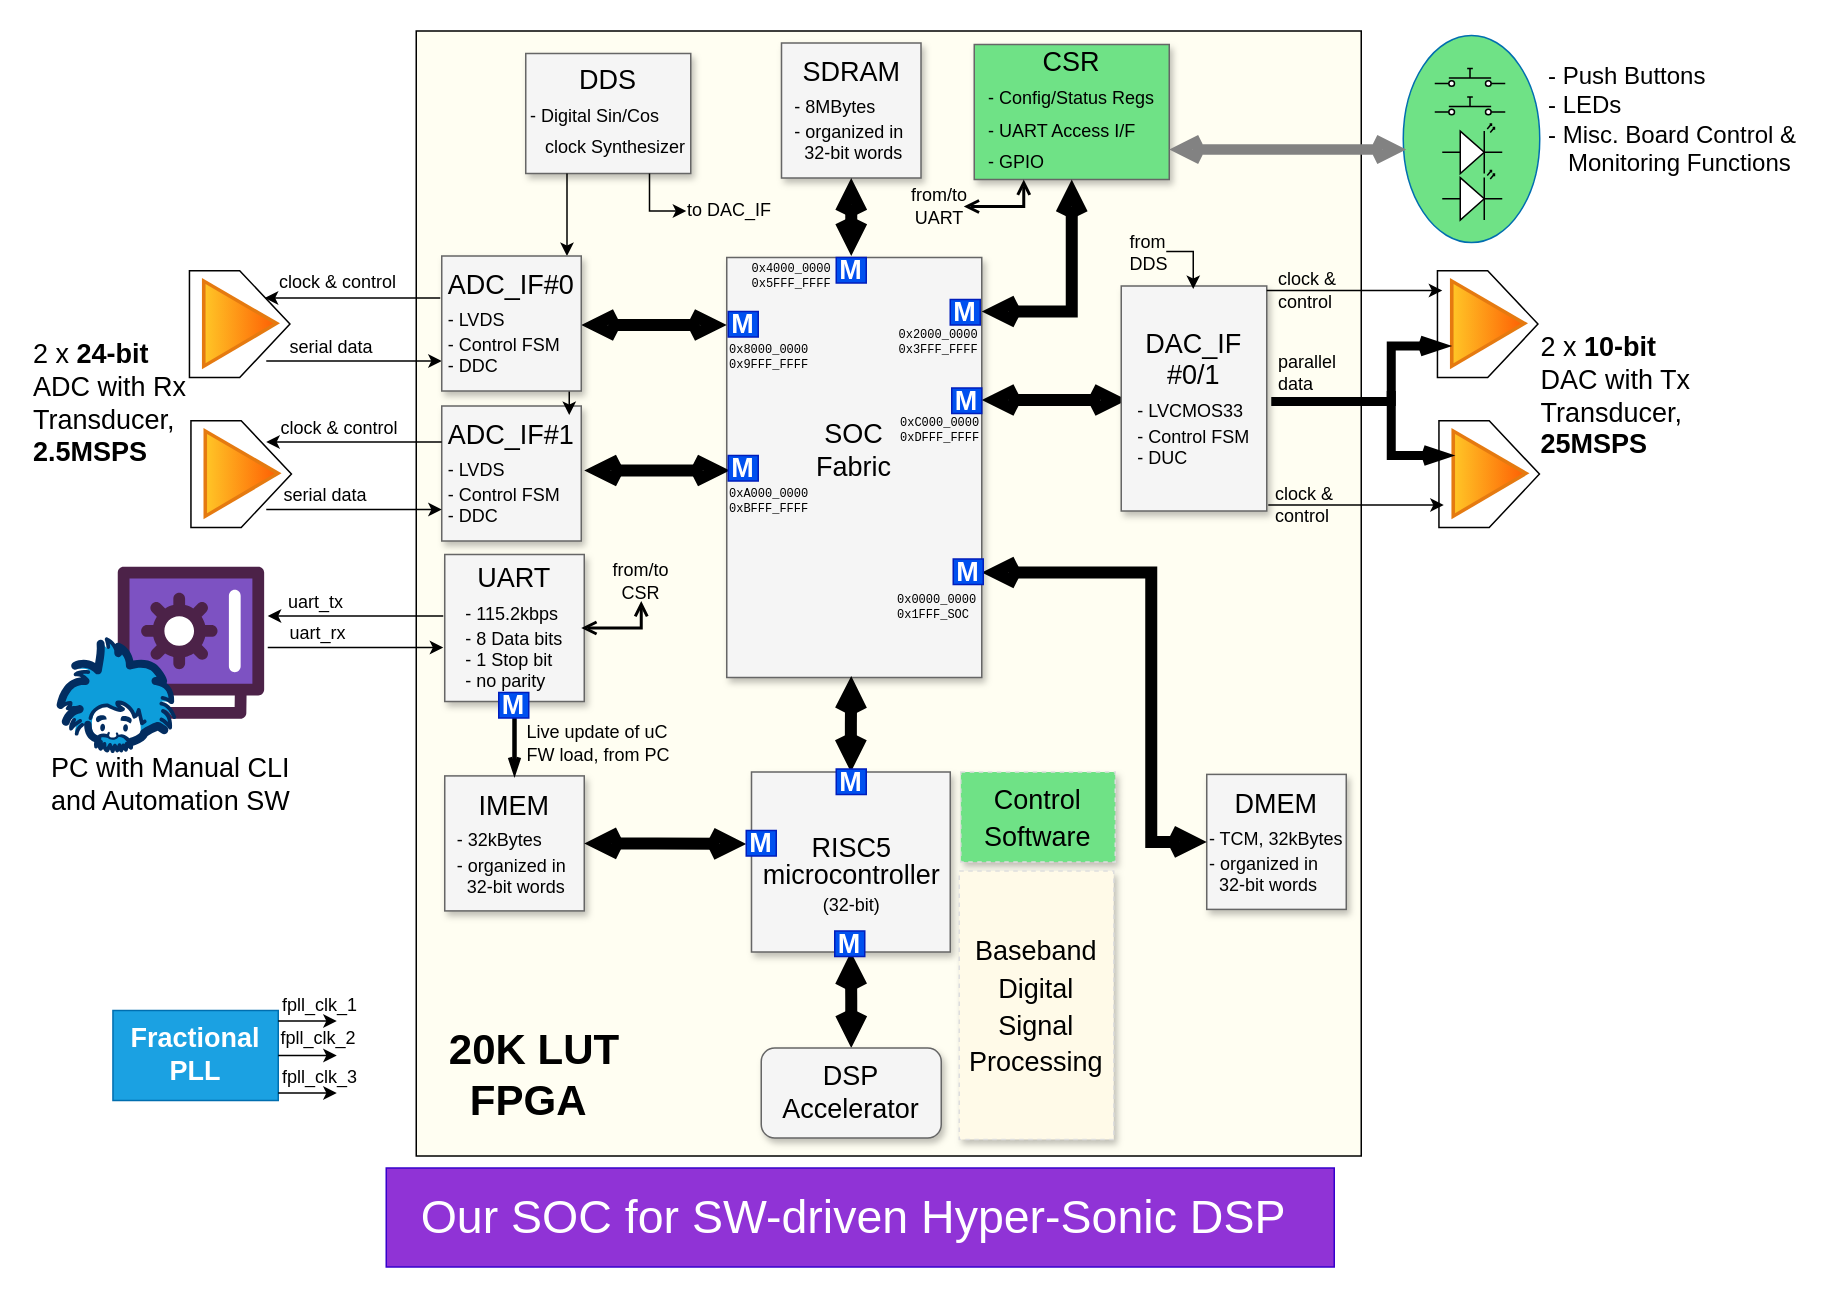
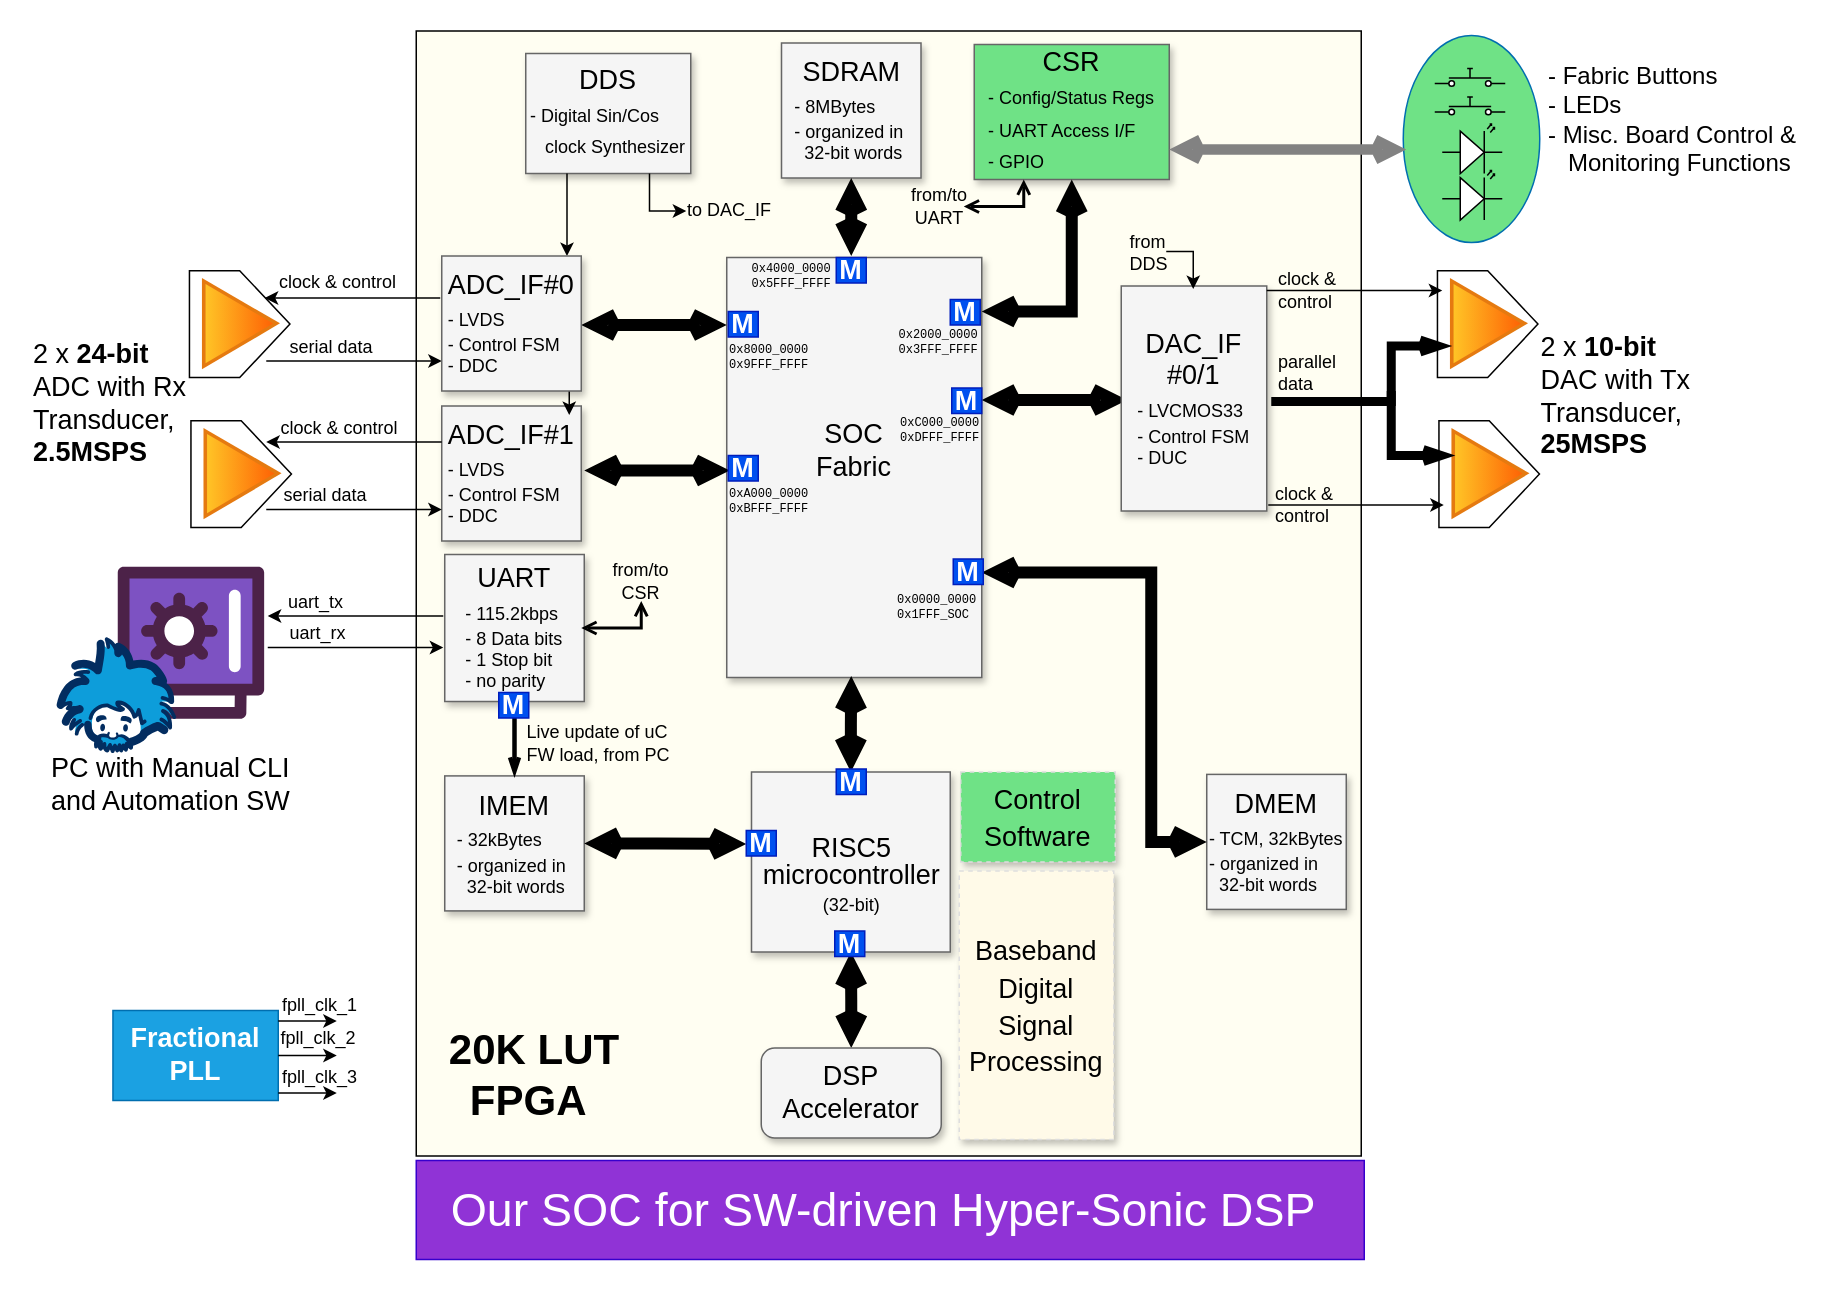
node "- Push Buttons - LEDs - Misc. Board Control & Monitoring Functions": label "- Push Buttons - LEDs - Misc. Board Control & Monitoring Functions" -> "- Fabric Buttons - LEDs - Misc. Board Control & Monitoring Functions"
node "Our SOC for SW-driven Hyper-Sonic DSP": moved (860, 1217) -> (890, 1210)
